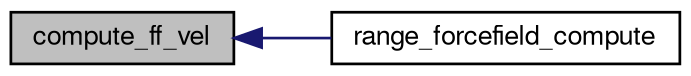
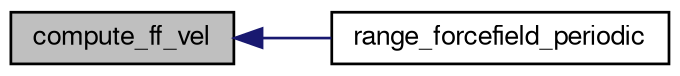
node "range_forcefield_compute": label "range_forcefield_compute" -> "range_forcefield_periodic"
